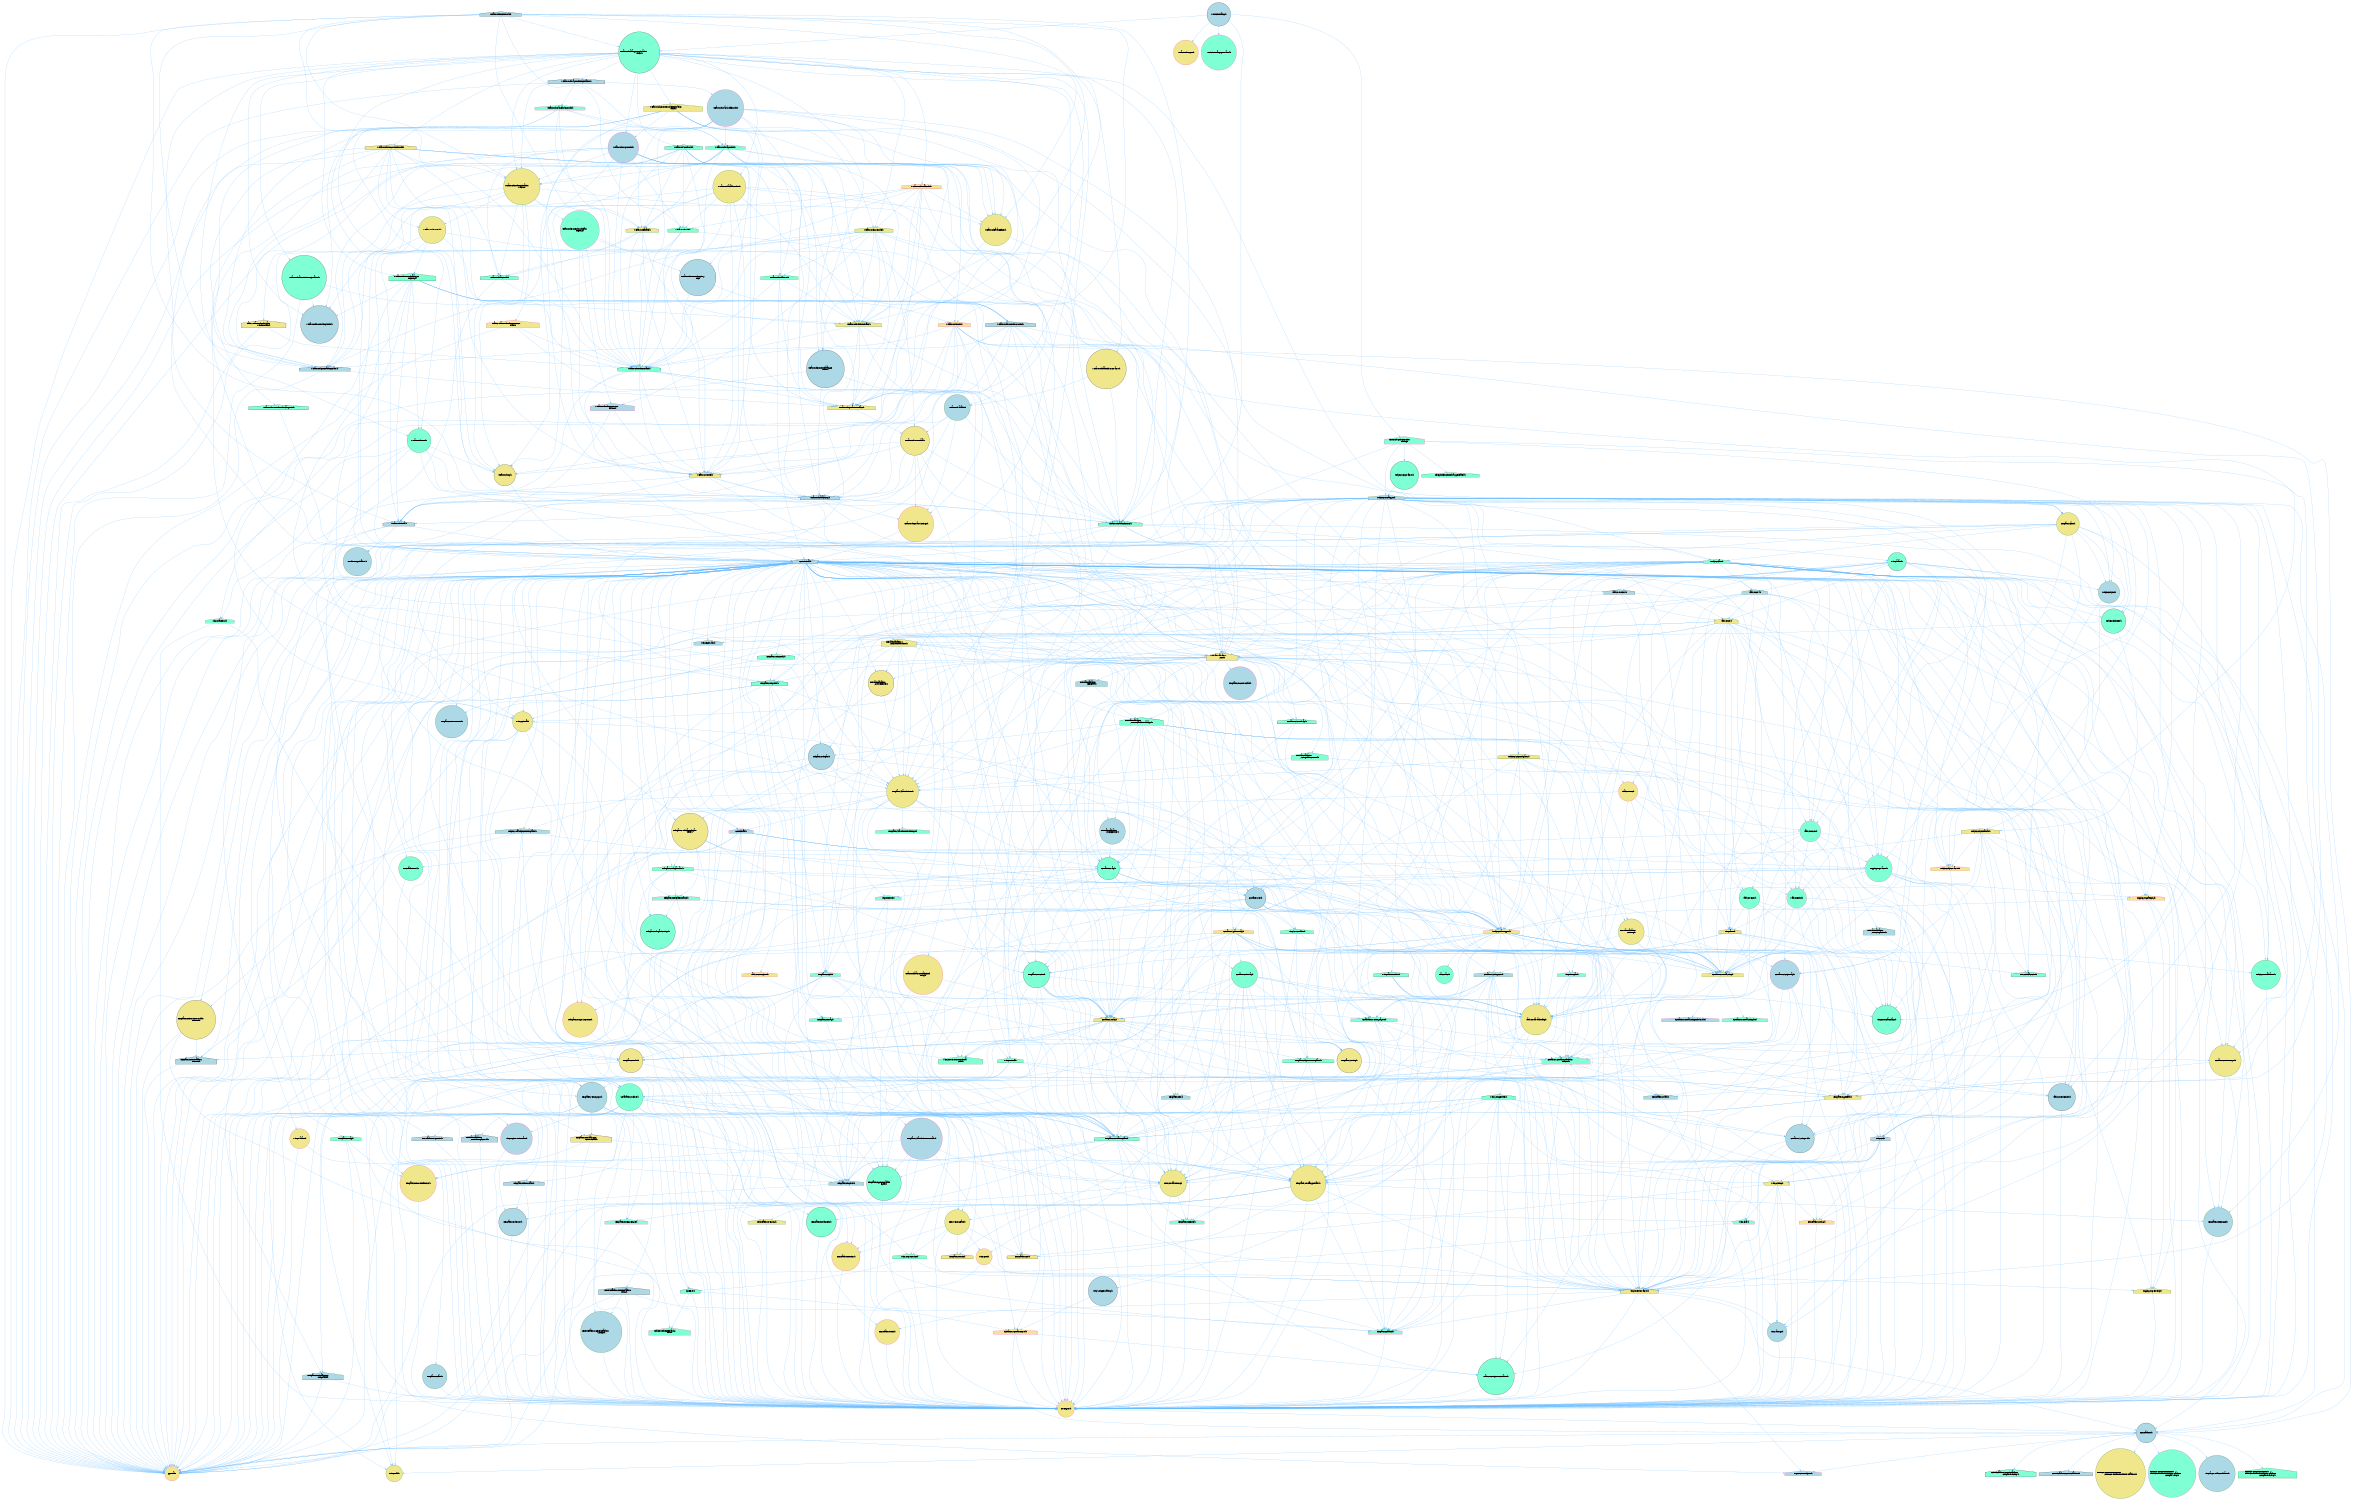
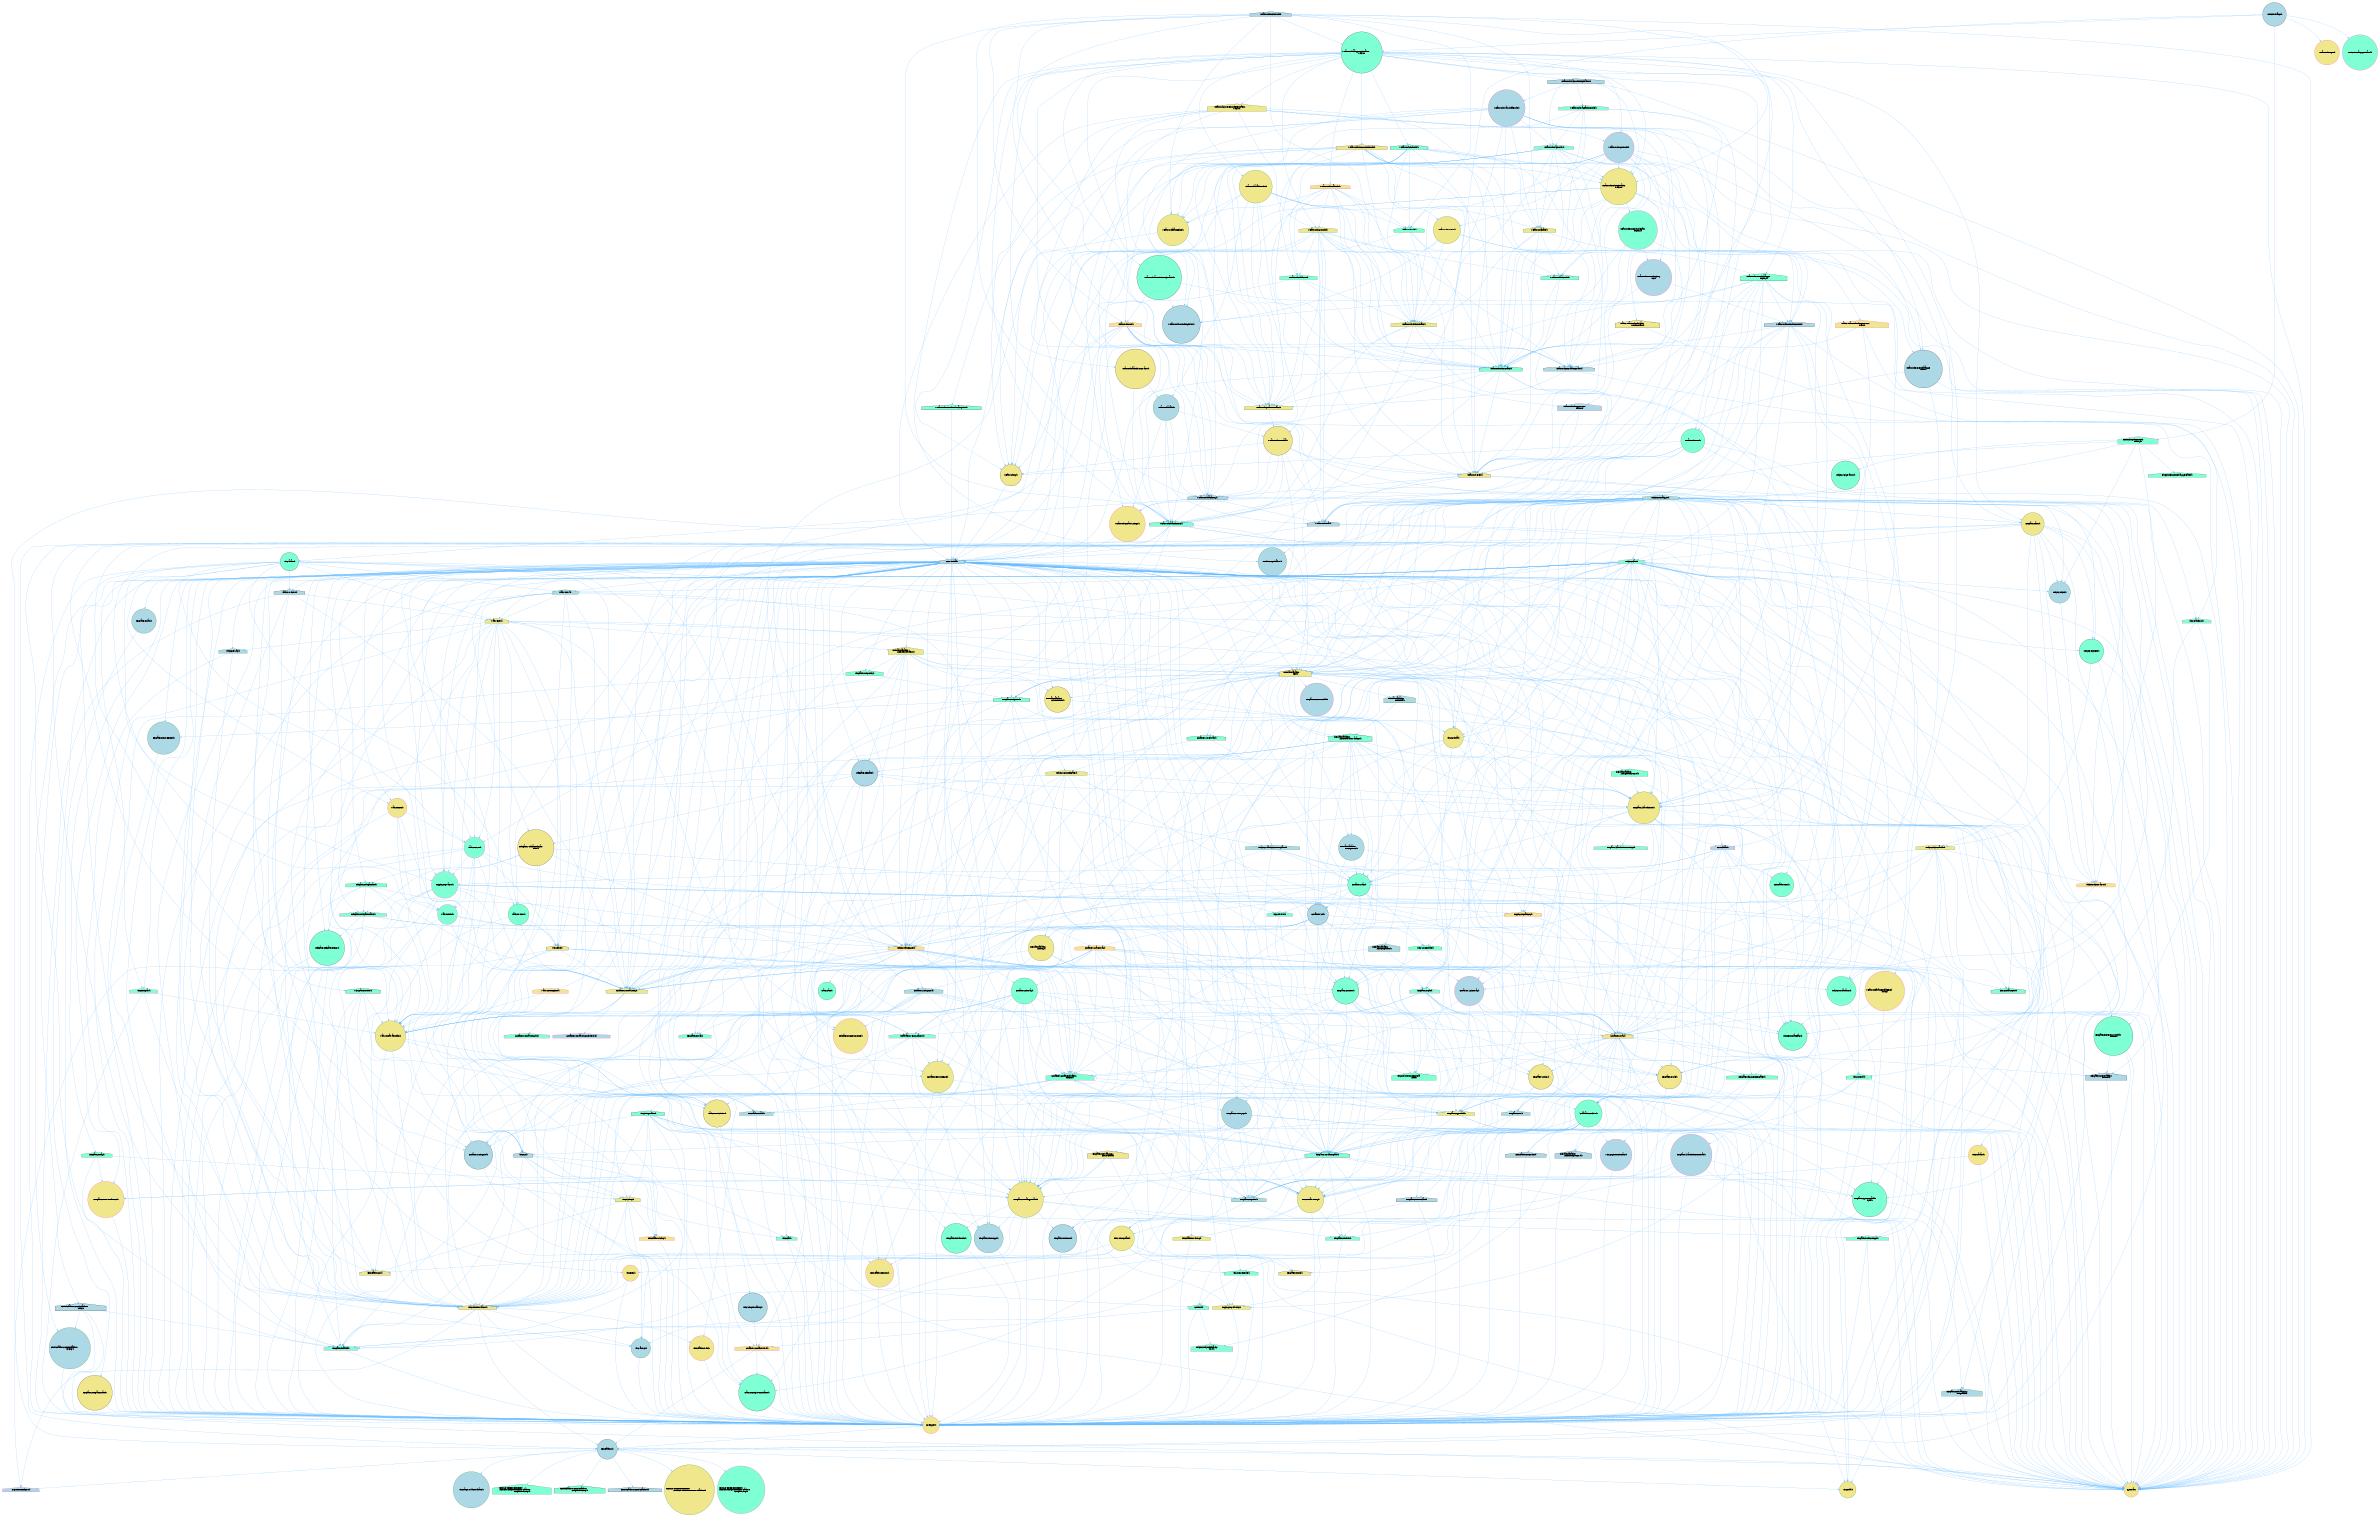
node "MetasoundFrontendRegistry Key.h": color black -> deeppink
node "Templates/PointerIsConvertible FromTo.h": fillcolor khaki -> aquamarine
node "Math/NumericLimits.h": fillcolor lightblue -> khaki
node "Templates/IntegralConstant.h": added
